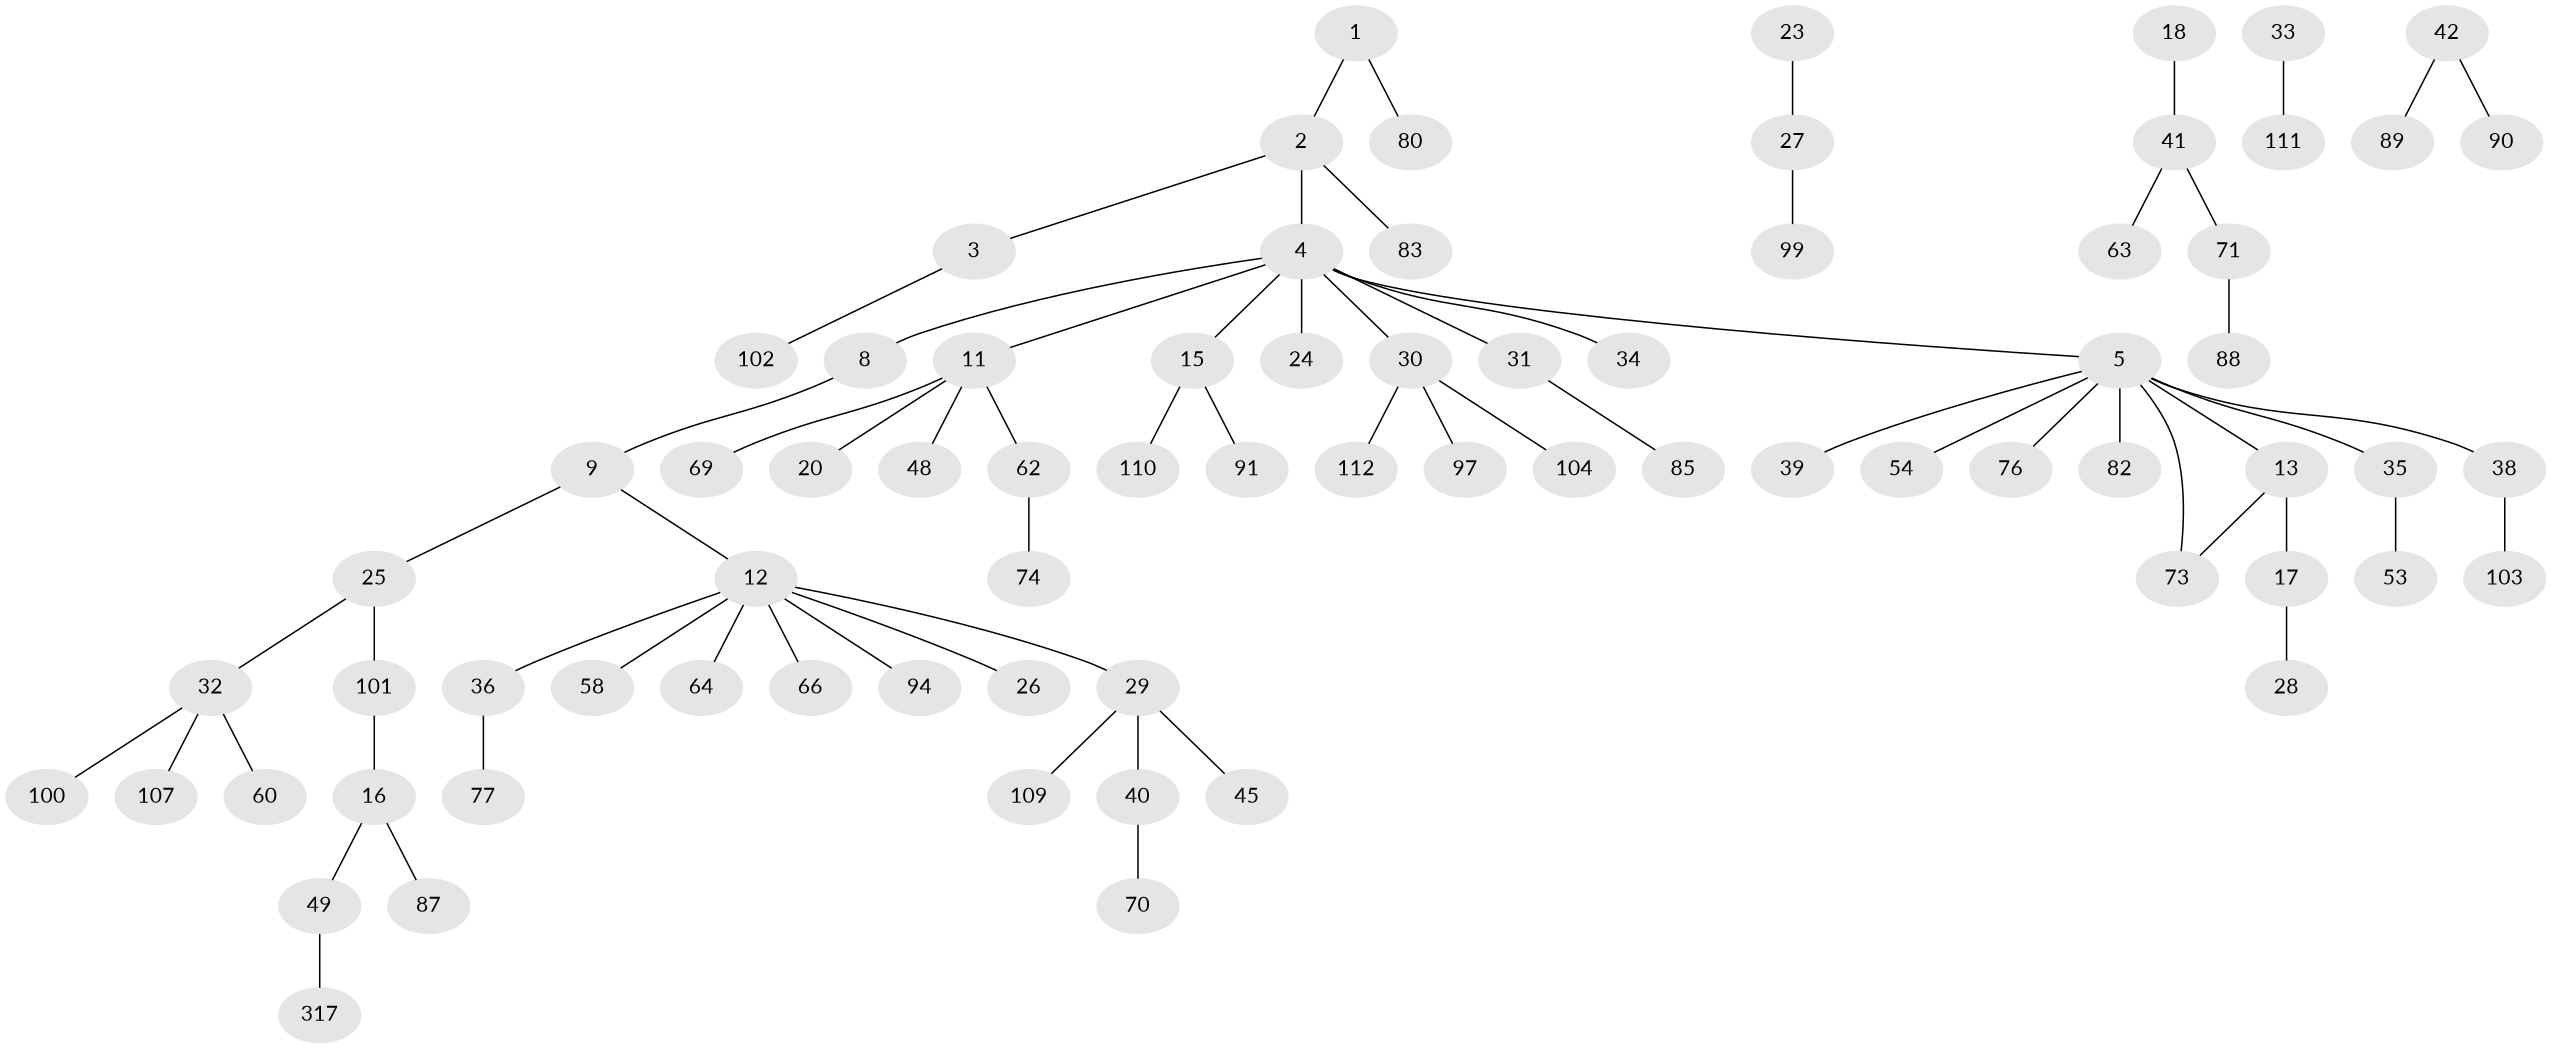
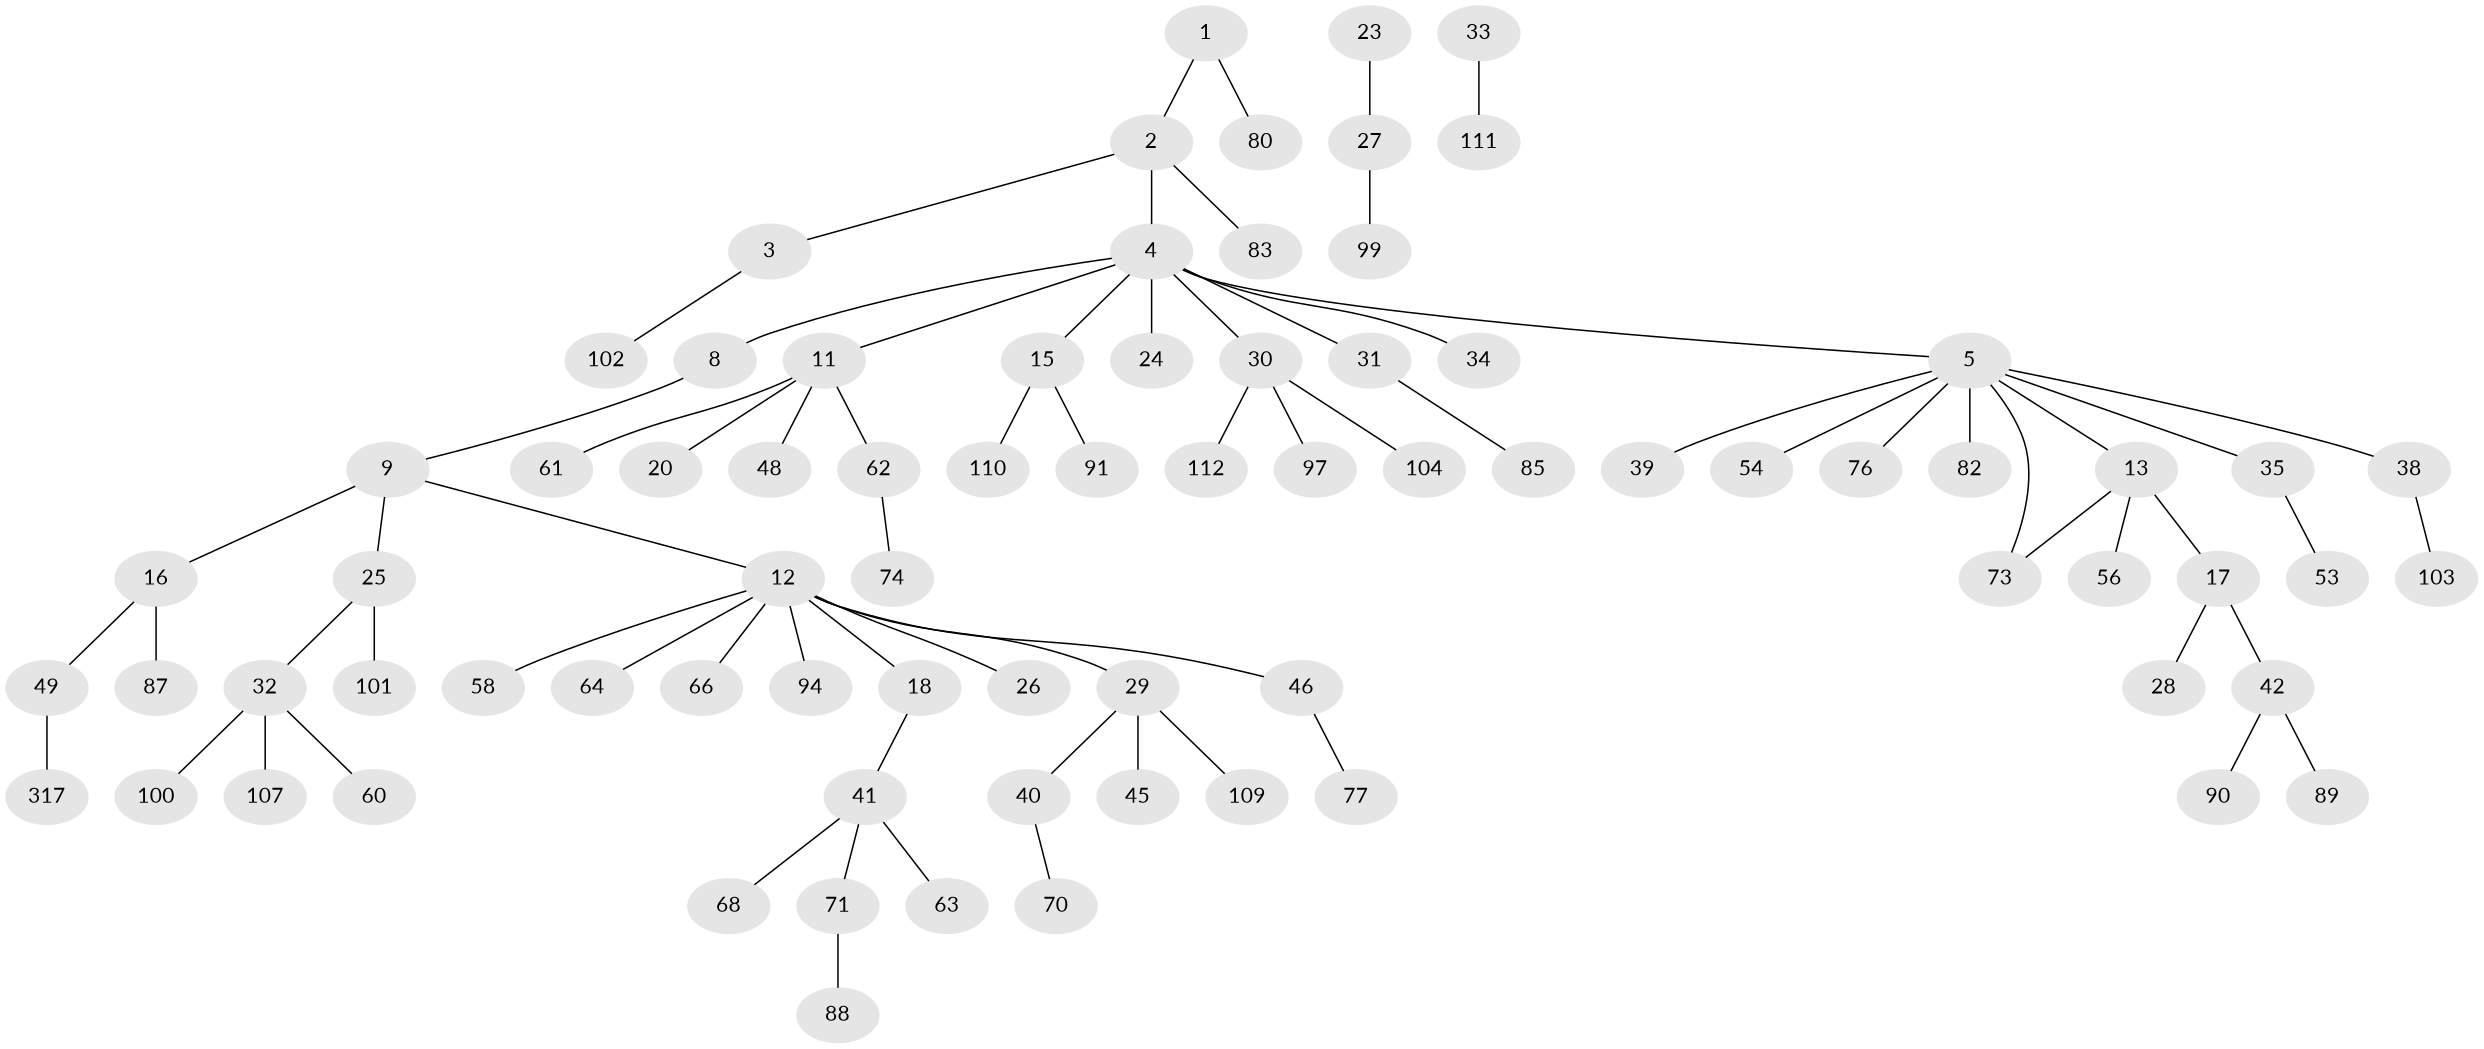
node "69": label "69" -> "61"
node "56": added
edge "12" -- "18": added
edge "17" -- "42": added
node "36": label "36" -> "46"
edge "101" -- "16": now "9" -- "16"
node "68": added
